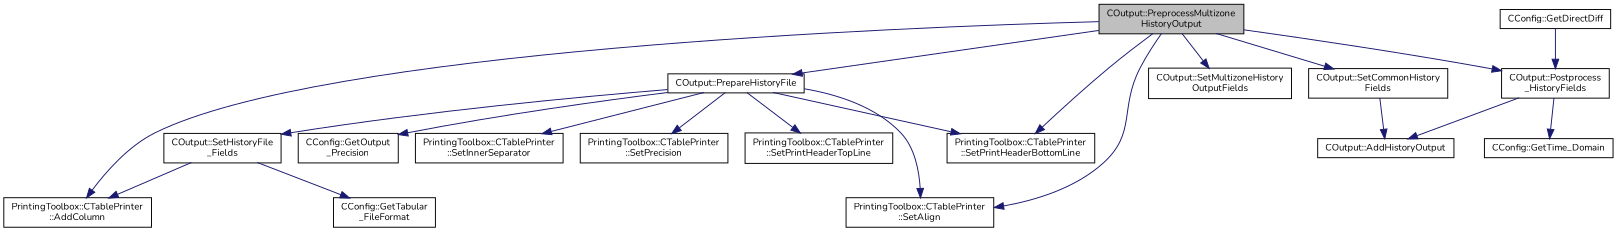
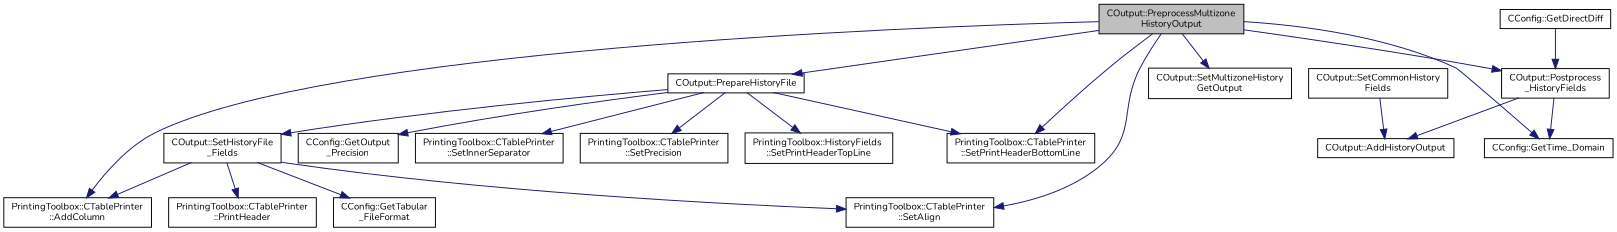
edge "COutput::PreprocessMultizone HistoryOutput" -> "COutput::SetCommonHistory Fields": now "COutput::PreprocessMultizone HistoryOutput" -> "CConfig::GetTime_Domain"
node "COutput::SetMultizoneHistory OutputFields": label "COutput::SetMultizoneHistory OutputFields" -> "COutput::SetMultizoneHistory GetOutput"
edge "COutput::PrepareHistoryFile" -> "PrintingToolbox::CTablePrinter ::SetAlign": now "COutput::SetHistoryFile _Fields" -> "PrintingToolbox::CTablePrinter ::SetAlign"
node "PrintingToolbox::CTablePrinter ::SetPrintHeaderTopLine": label "PrintingToolbox::CTablePrinter ::SetPrintHeaderTopLine" -> "PrintingToolbox::HistoryFields ::SetPrintHeaderTopLine"
node "PrintingToolbox::CTablePrinter ::PrintHeader": added
